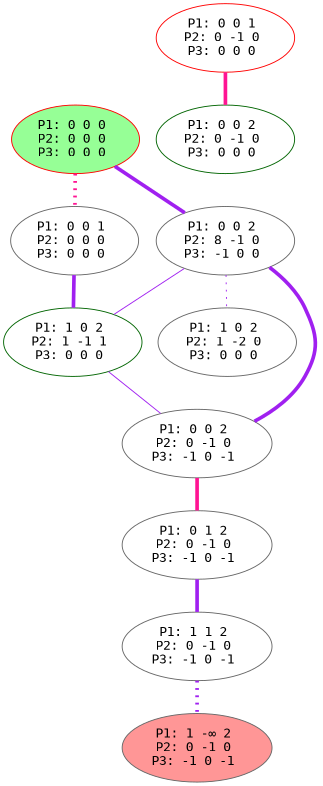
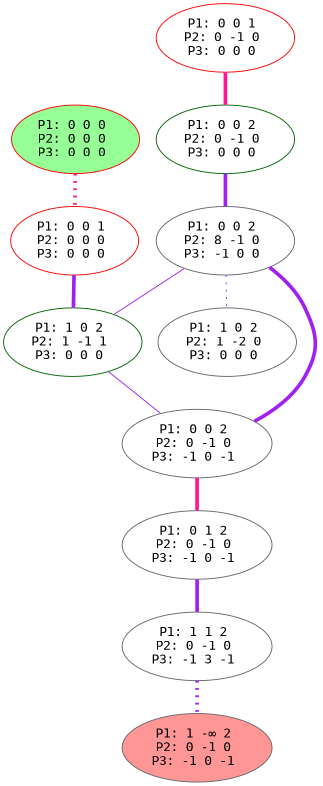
edge "P1: 0 0 0 P2: 0 0 0 P3: 0 0 0" -- "P1: 0 0 2 P2: 8 -1 0 P3: -1 0 0": now "P1: 0 0 2 P2: 0 -1 0 P3: 0 0 0" -- "P1: 0 0 2 P2: 8 -1 0 P3: -1 0 0"
node "P1: 0 0 1 P2: 0 0 0 P3: 0 0 0": color gray40 -> red
node "P1: 1 1 2 P2: 0 -1 0 P3: -1 0 -1": label "P1: 1 1 2 P2: 0 -1 0 P3: -1 0 -1" -> "P1: 1 1 2 P2: 0 -1 0 P3: -1 3 -1"
